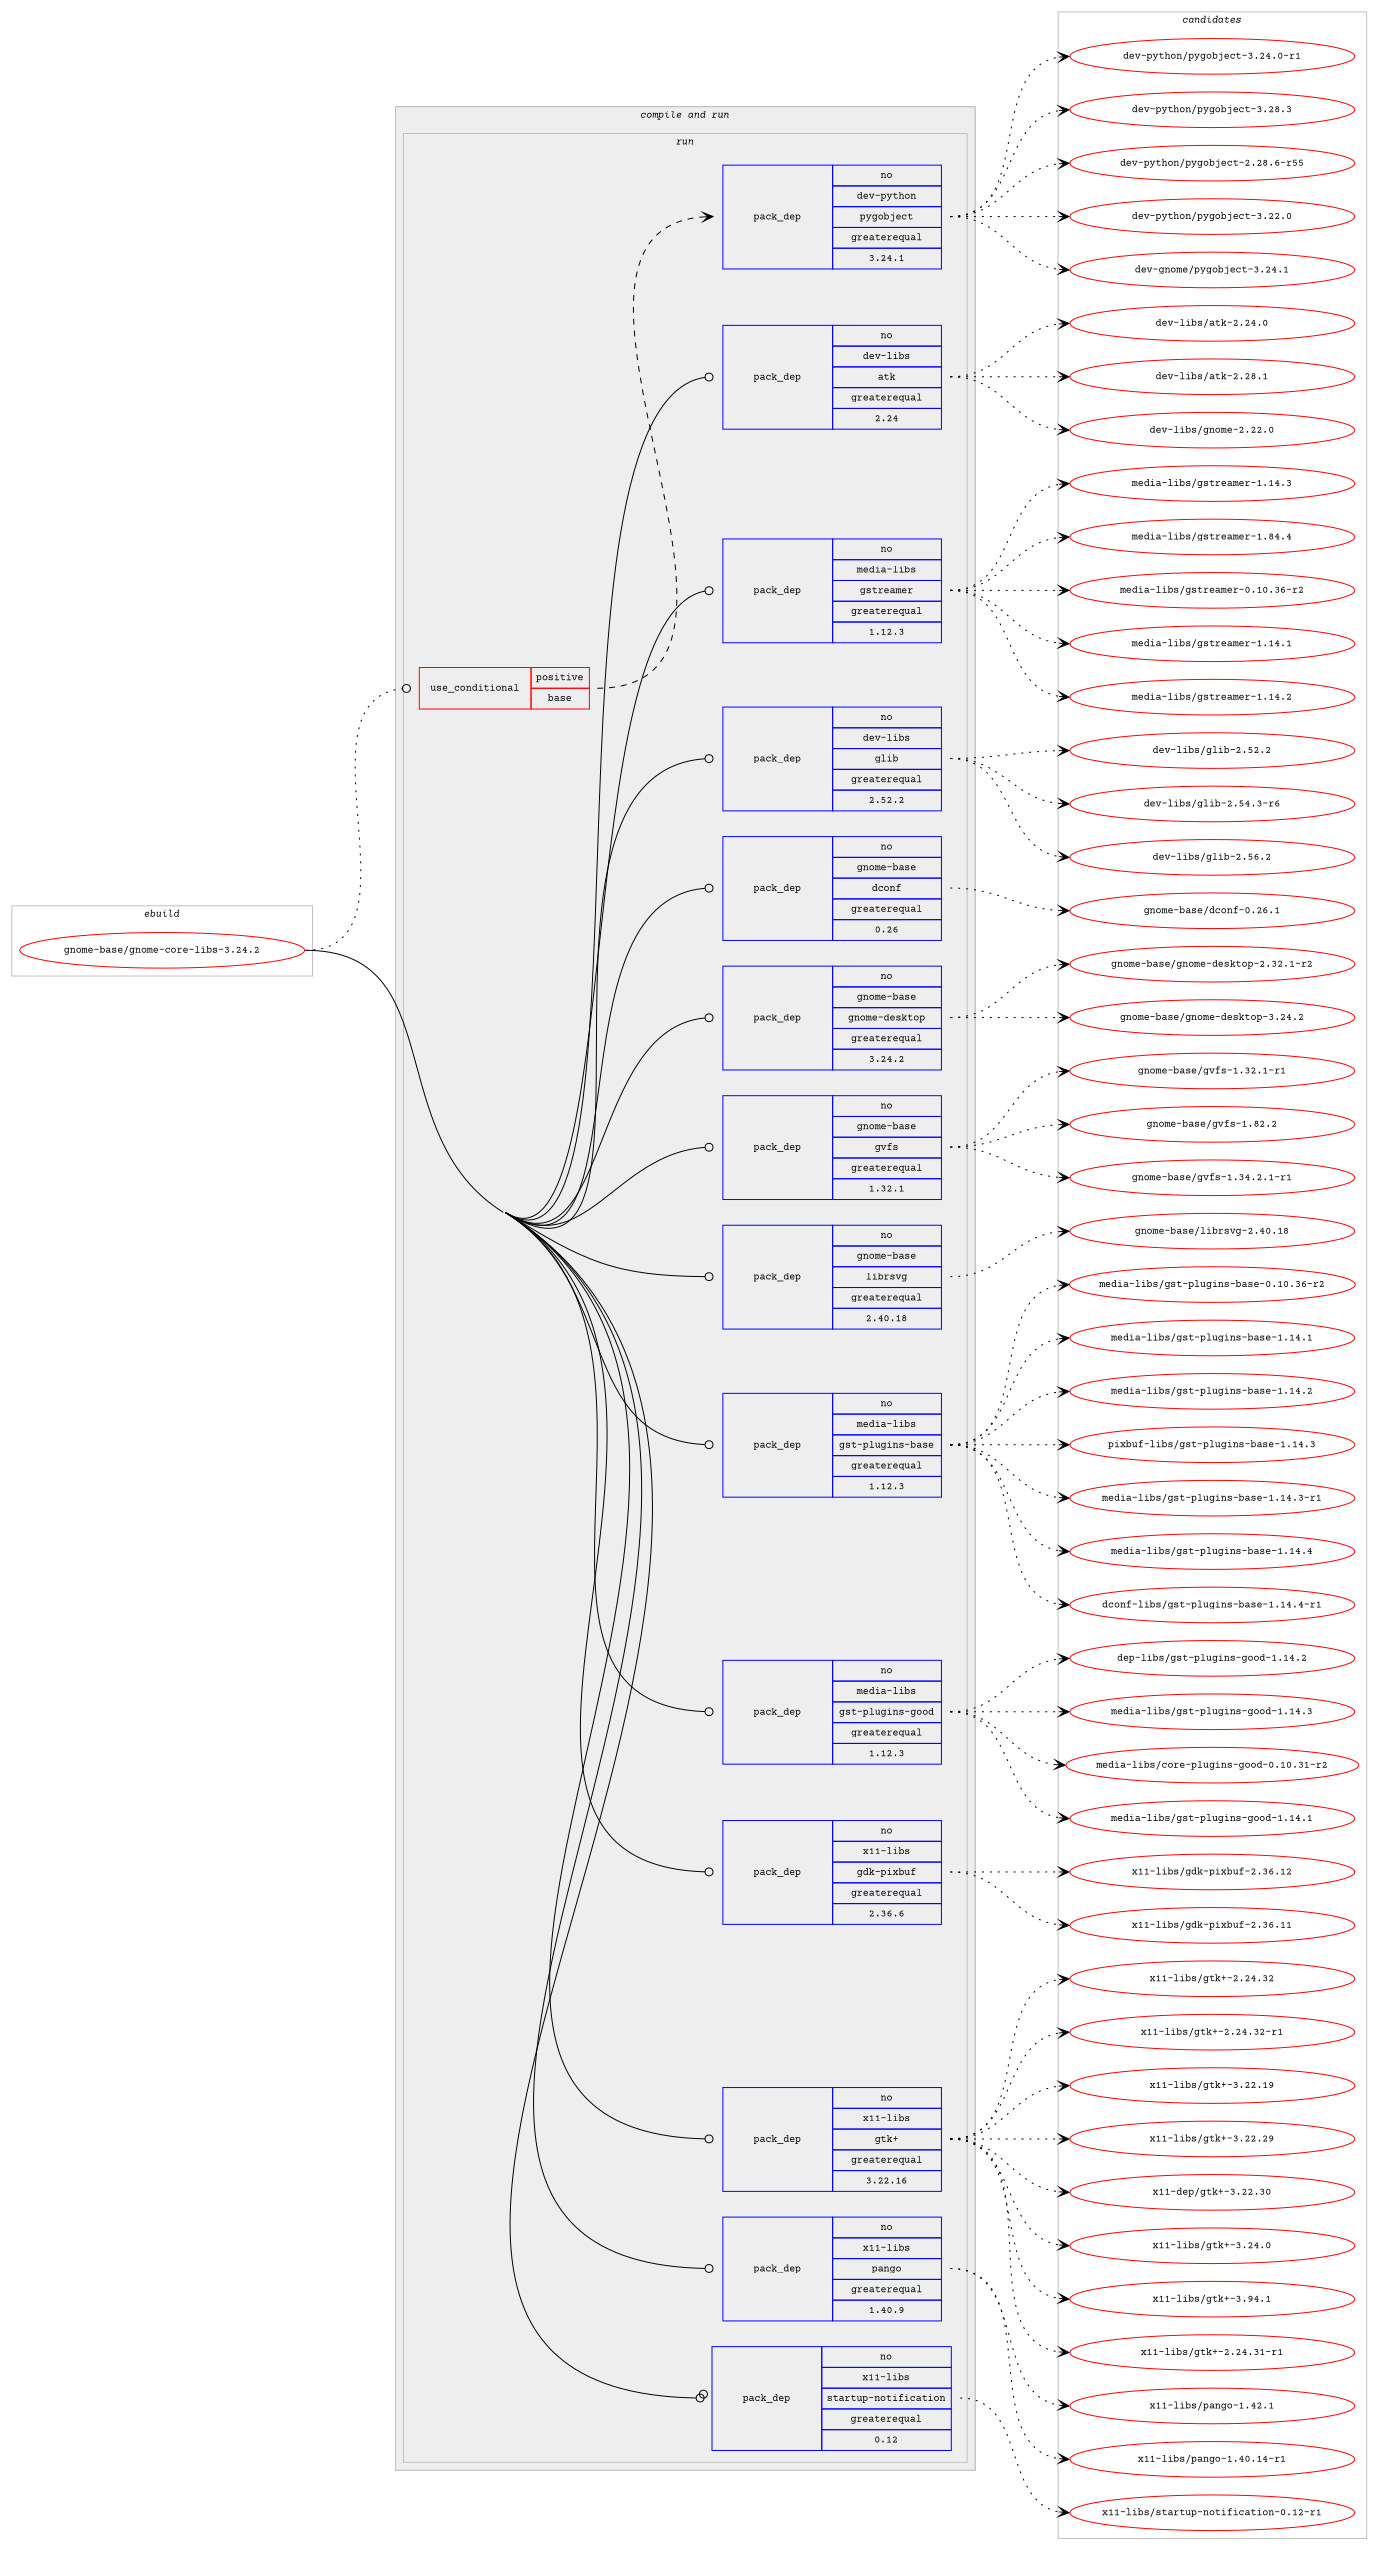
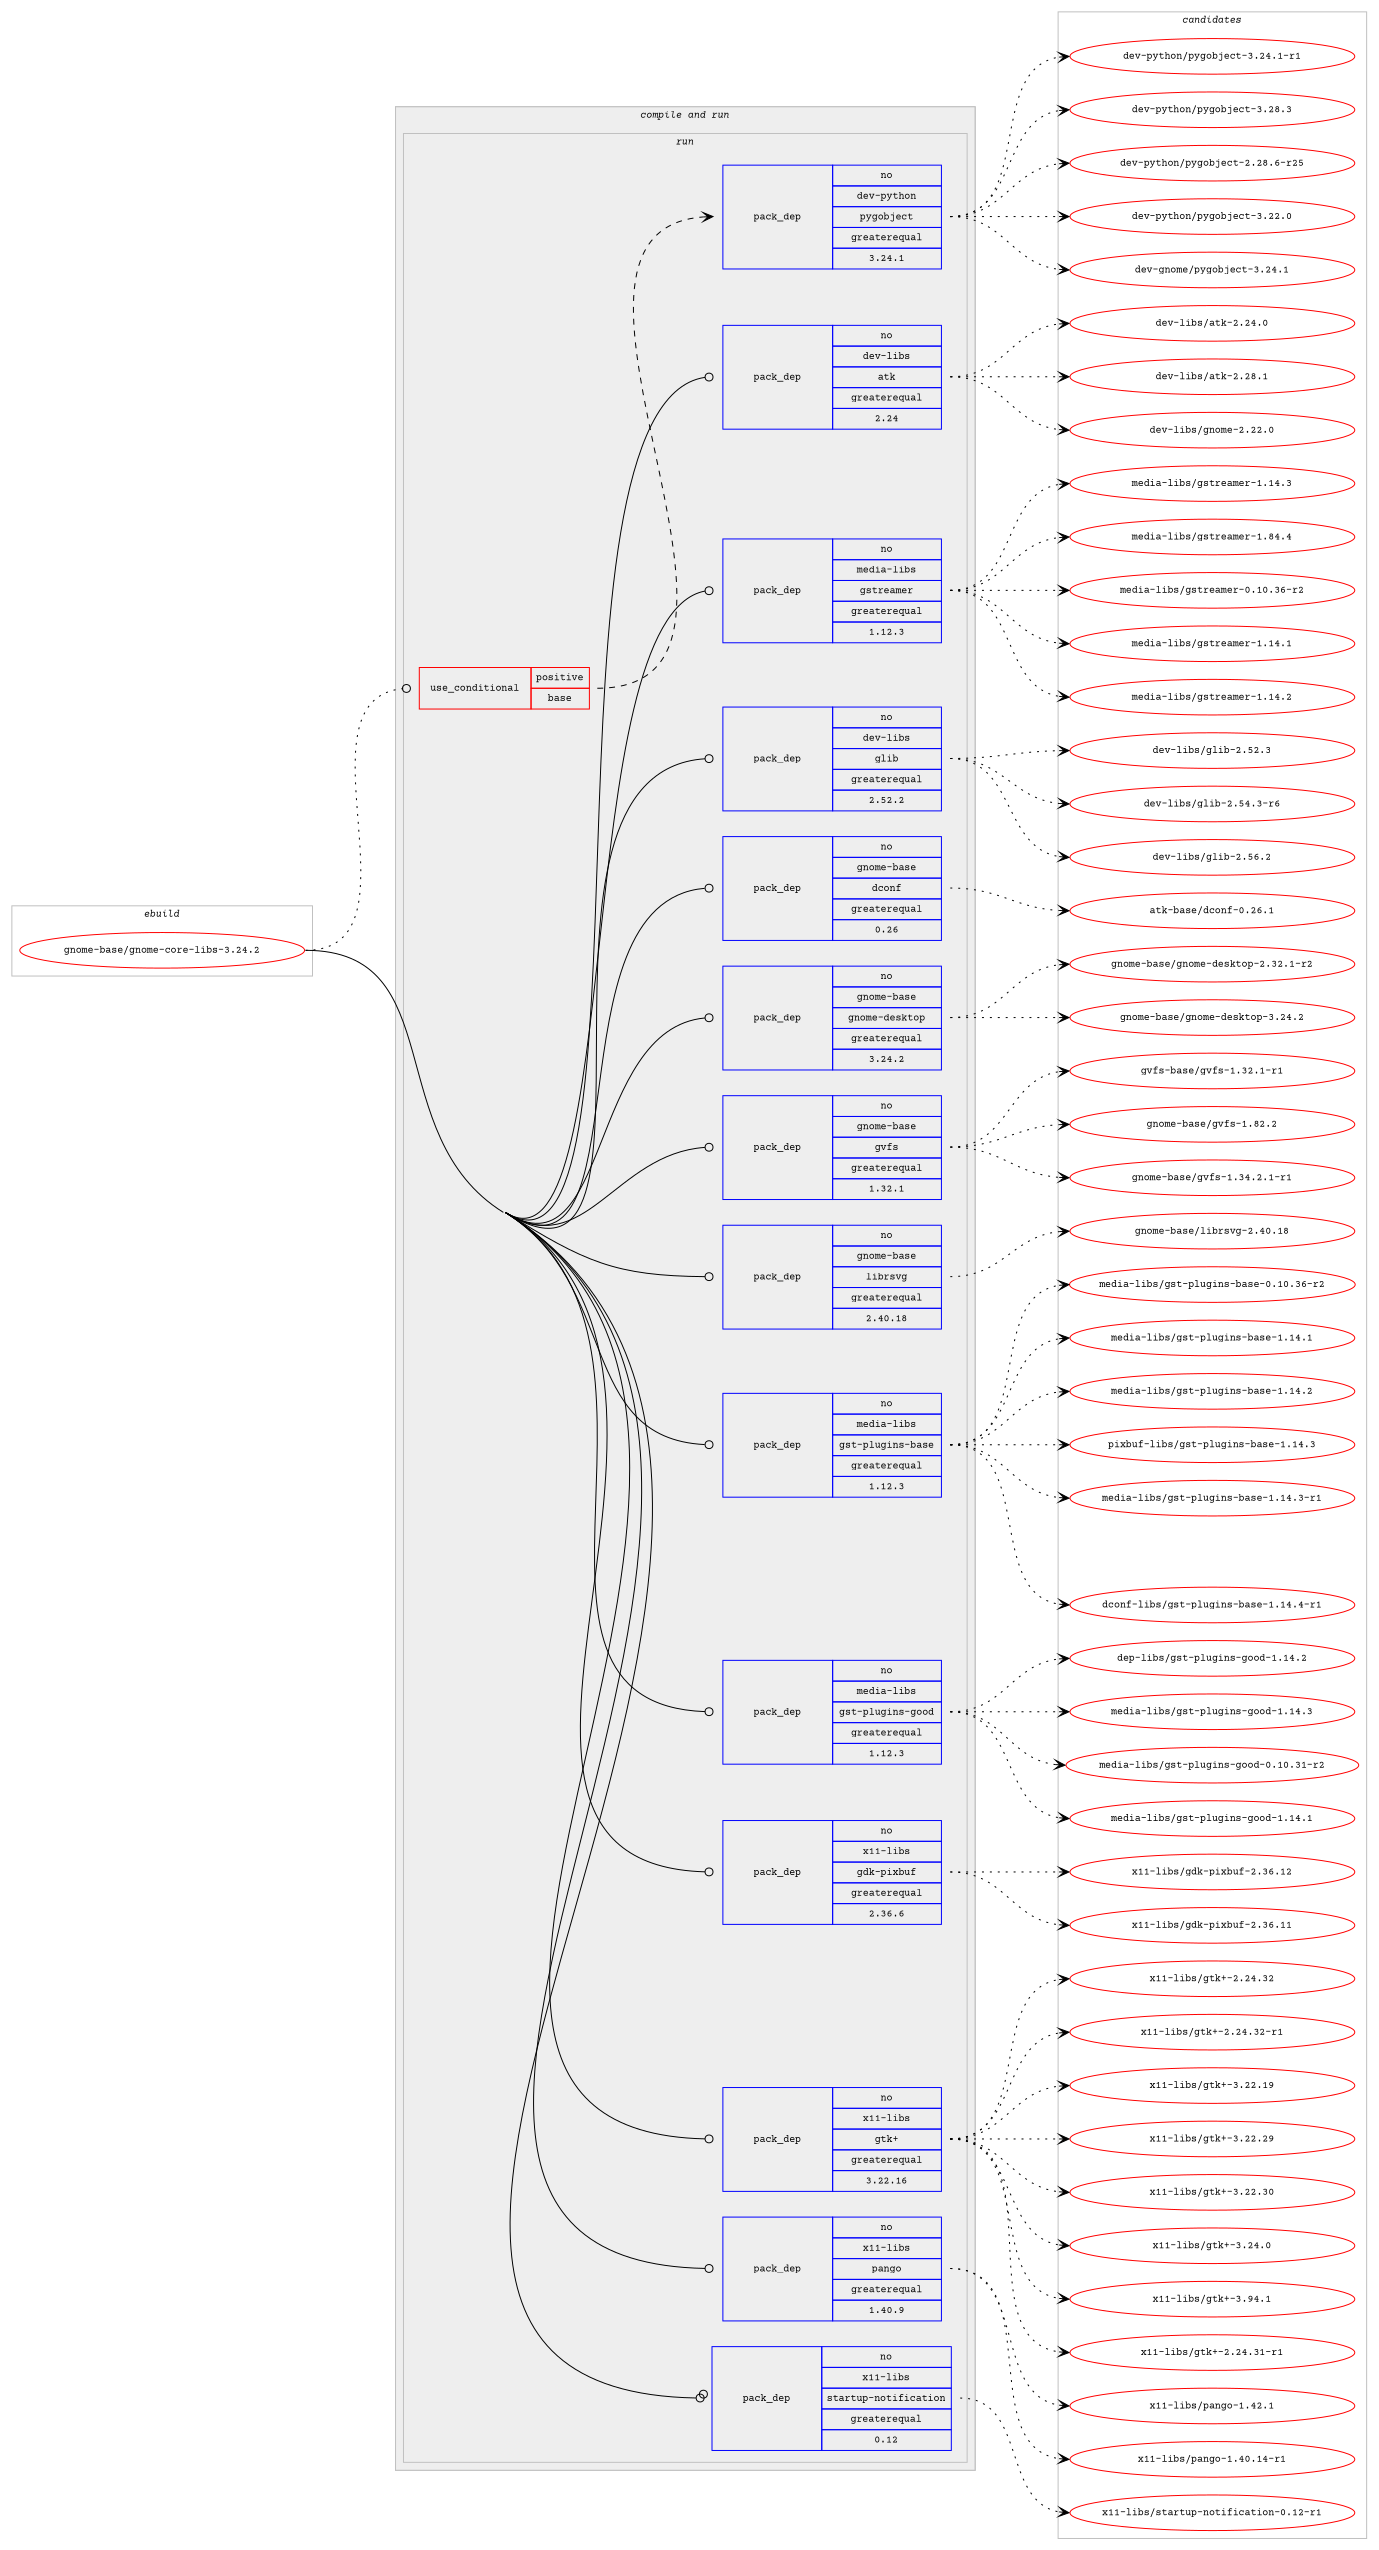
node "dev-python/pygobject-3.24.0-r1": label "dev-python/pygobject-3.24.0-r1" -> "dev-python/pygobject-3.24.1-r1"
node "dev-python/pygobject-2.28.6-r55": label "dev-python/pygobject-2.28.6-r55" -> "dev-python/pygobject-2.28.6-r25"
node "dev-libs/glib-2.52.2": label "dev-libs/glib-2.52.2" -> "dev-libs/glib-2.52.3"
node "gnome-base/dconf-0.26.1": label "gnome-base/dconf-0.26.1" -> "atk-base/dconf-0.26.1"
node "gnome-base/gvfs-1.32.1-r1": label "gnome-base/gvfs-1.32.1-r1" -> "gvfs-base/gvfs-1.32.1-r1"
node "media-libs/gst-plugins-base-1.14.4": removed
node "media-libs/core-plugins-good-0.10.31-r2": label "media-libs/core-plugins-good-0.10.31-r2" -> "media-libs/gst-plugins-good-0.10.31-r2"
node "x11-dep/gtk+-3.22.30": label "x11-dep/gtk+-3.22.30" -> "x11-libs/gtk+-3.22.30"
